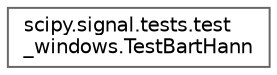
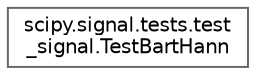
node "scipy.signal.tests.test _windows.TestBartHann": label "scipy.signal.tests.test _windows.TestBartHann" -> "scipy.signal.tests.test _signal.TestBartHann"
